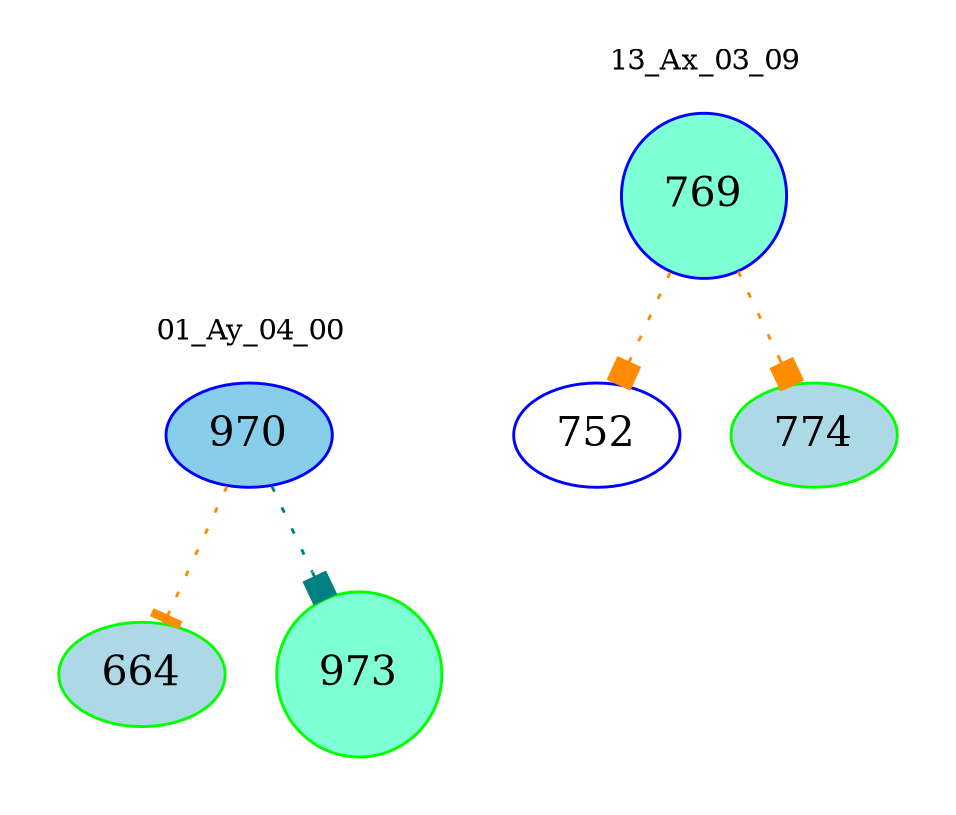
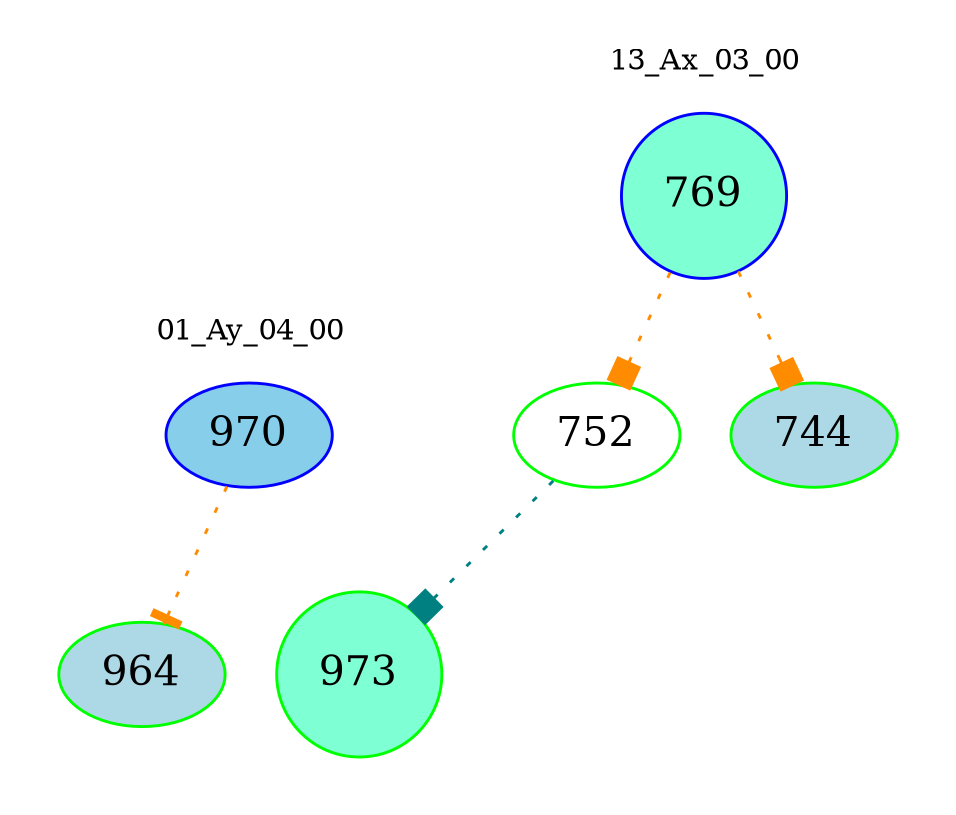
cluster "13_Ax_03_09": label "13_Ax_03_09" -> "13_Ax_03_00"
node "752": color blue -> green
node "774": label "774" -> "744"
edge "970" -> "973": now "752" -> "973"
node "664": label "664" -> "964"
